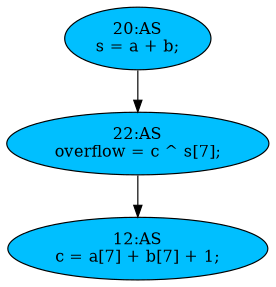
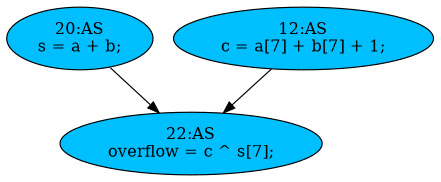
edge "22:AS overflow = c ^ s[7];" -> "12:AS c = a[7] + b[7] + 1;": reversed
